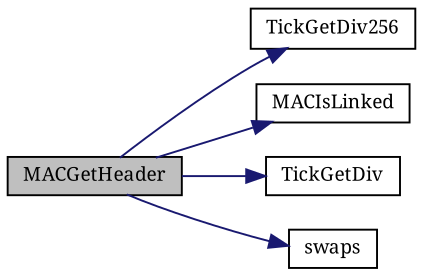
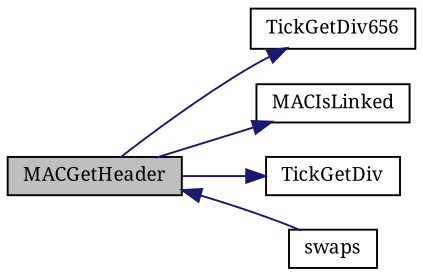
node "TickGetDiv256": label "TickGetDiv256" -> "TickGetDiv656"
edge "MACGetHeader" -> "swaps": reversed
